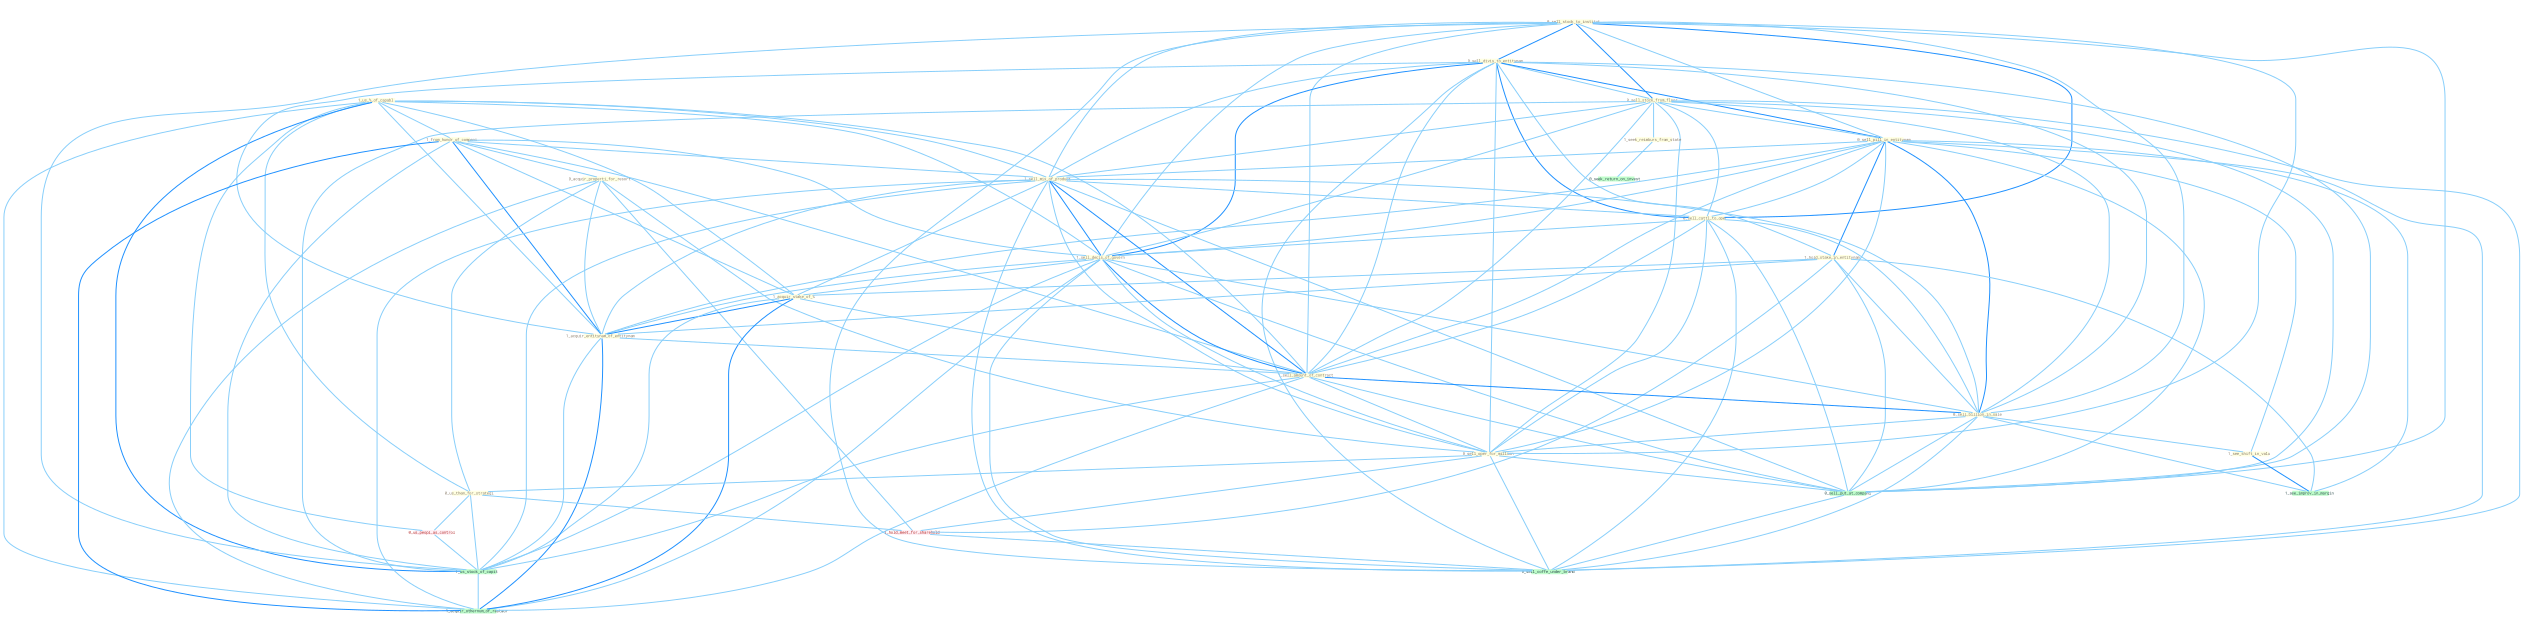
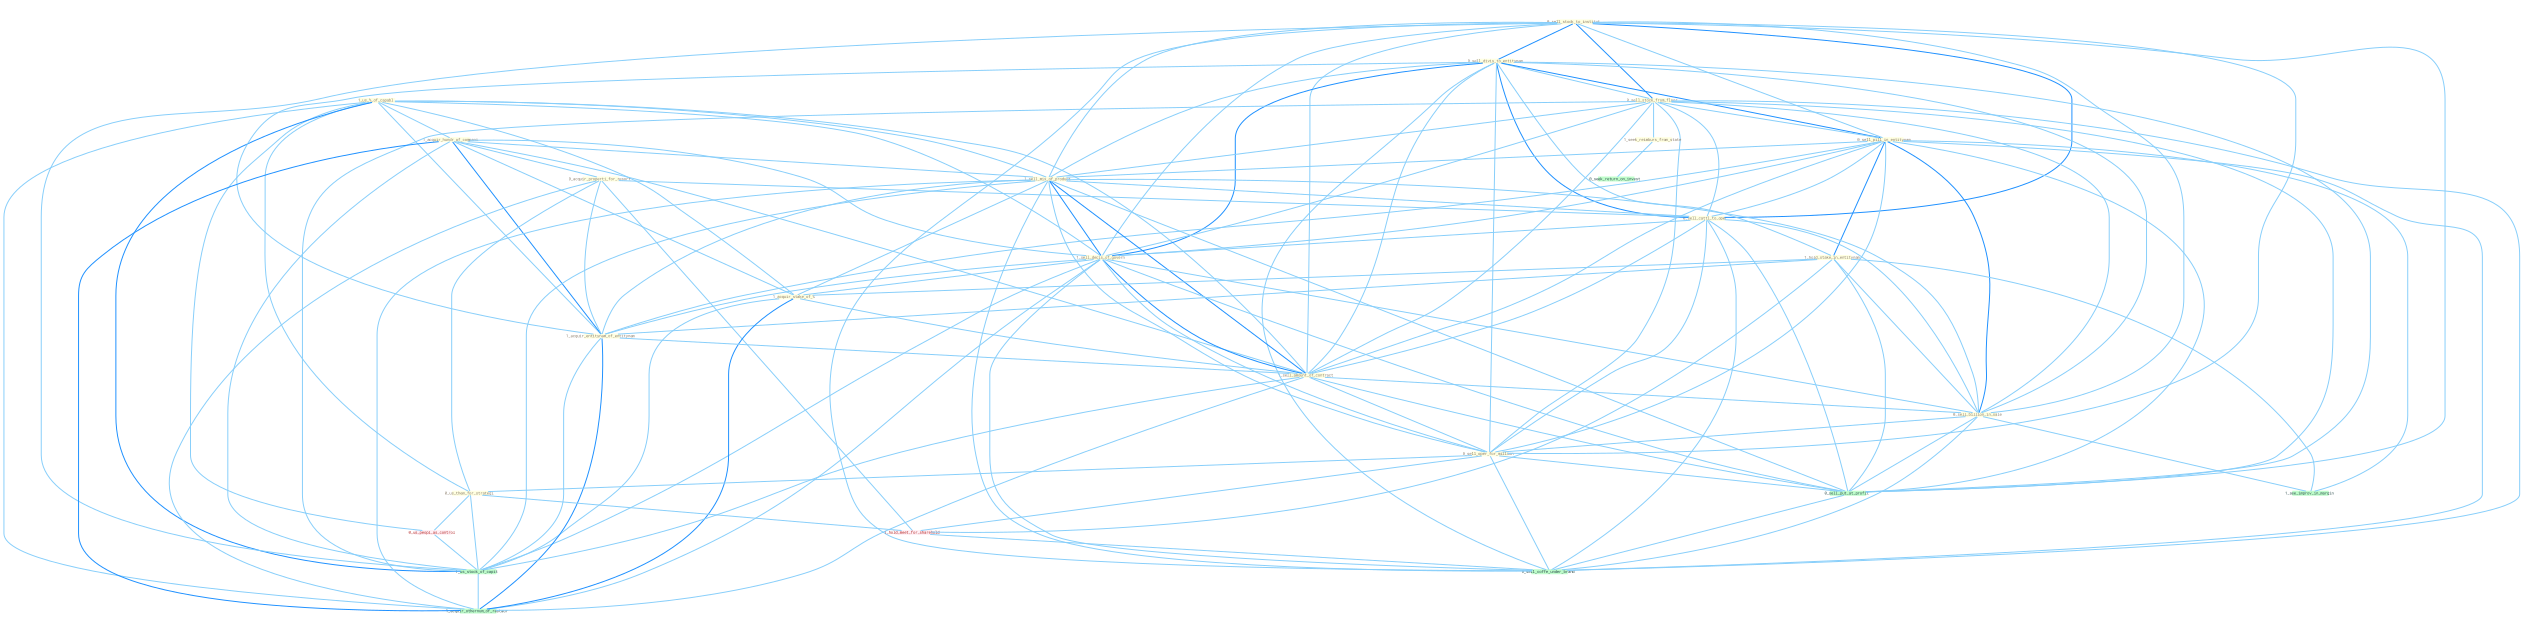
node "1_from_hundr_of_compani": label "1_from_hundr_of_compani" -> "1_acquir_hundr_of_compani"
edge "1_acquir_stake_of_%" -- "1_acquir_entitynam_of_entitynam": removed
edge "0_acquir_properti_for_resort" -- "0_sell_oper_for_million": now "0_acquir_properti_for_resort" -- "0_sell_cattl_to_oper"
edge "1_sell_amount_of_contract" -- "0_sell_billion_in_sale": color #1e90ff -> #87cefa
node "1_see_shift_in_valu": removed
node "0_sell_put_at_compani": label "0_sell_put_at_compani" -> "0_sell_put_at_profit"
